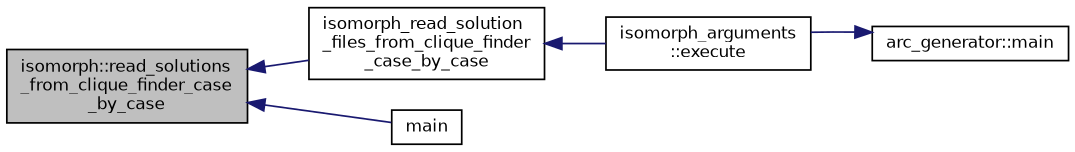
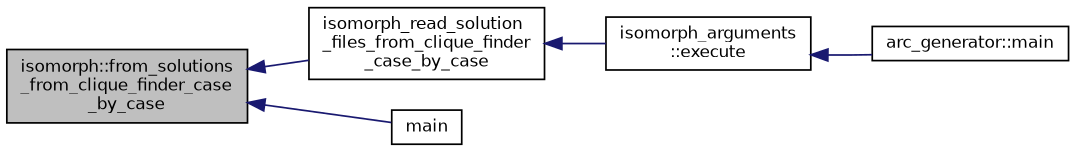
edge "isomorph_arguments ::execute" -> "arc_generator::main": reversed
node "isomorph::read_solutions _from_clique_finder_case _by_case": label "isomorph::read_solutions _from_clique_finder_case _by_case" -> "isomorph::from_solutions _from_clique_finder_case _by_case"
